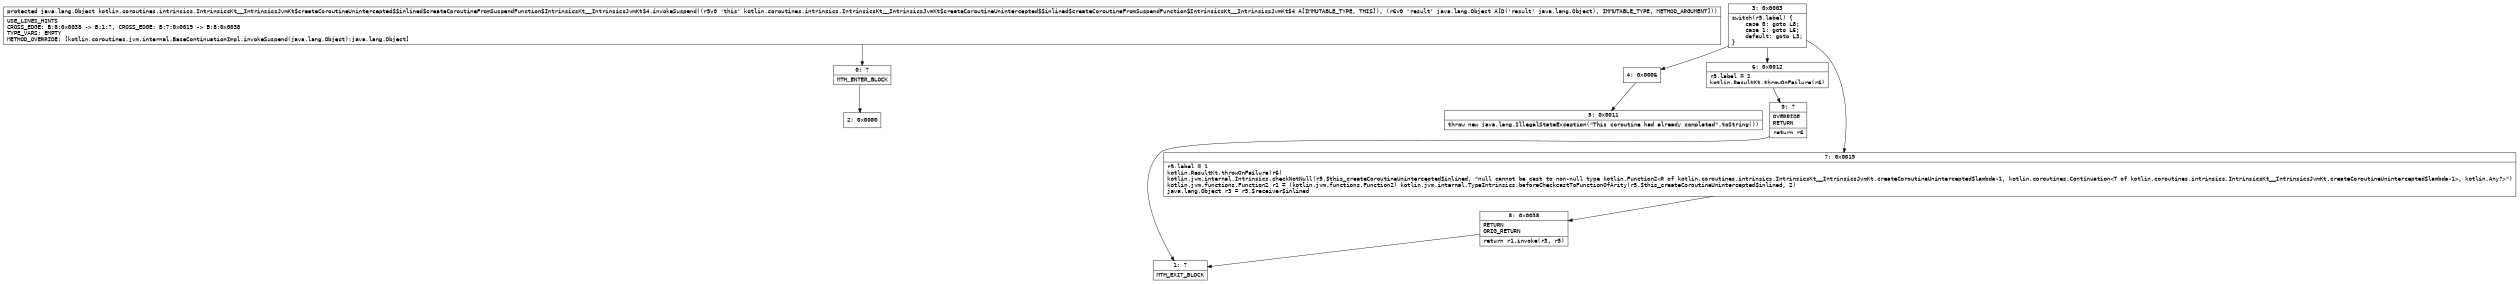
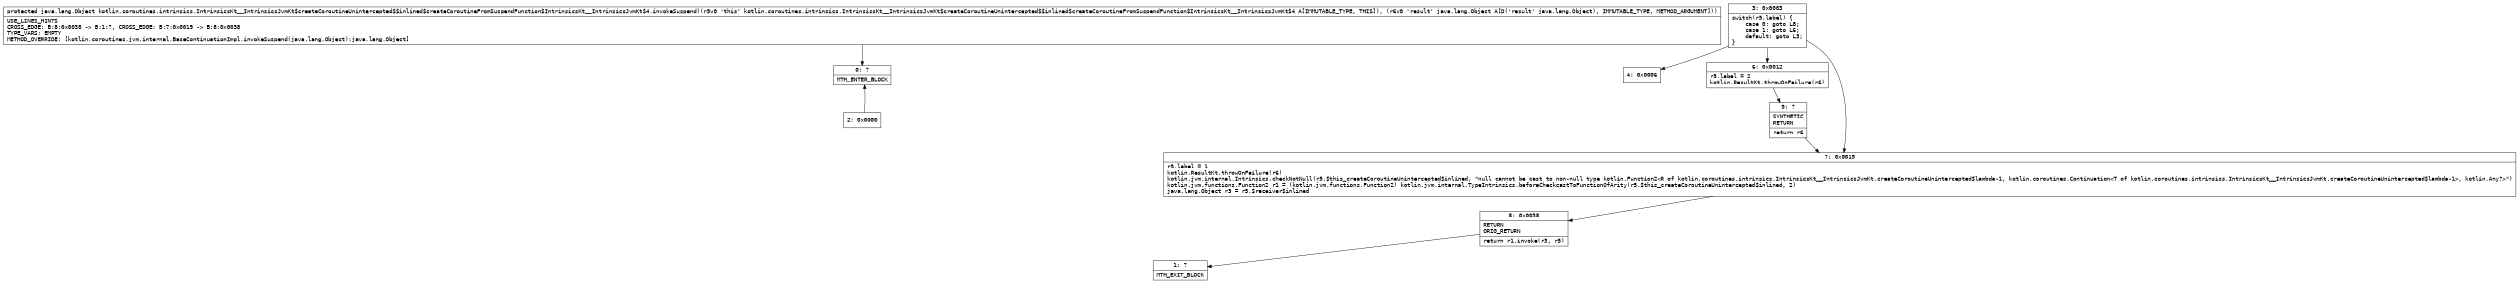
edge "0: ?" -> "2: 0x0000": reversed
node "9: ?": text "OVERRIDE" -> "SYNTHETIC"
node "5: 0x0011": removed
edge "9: ?" -> "1: ?": now "9: ?" -> "7: 0x0019"
